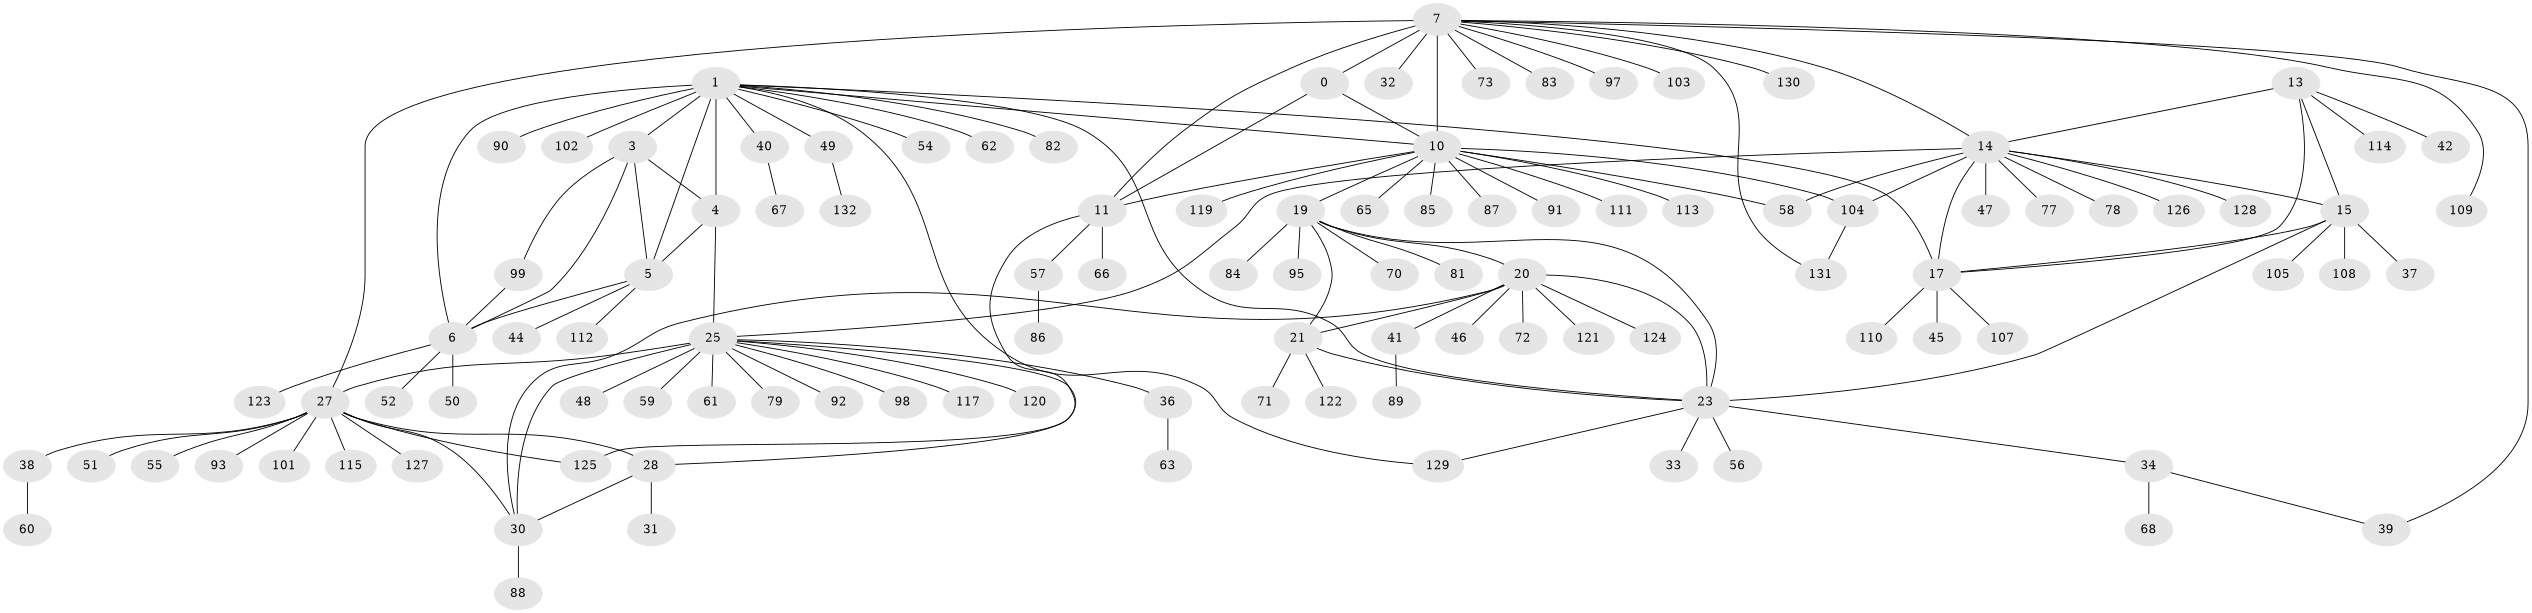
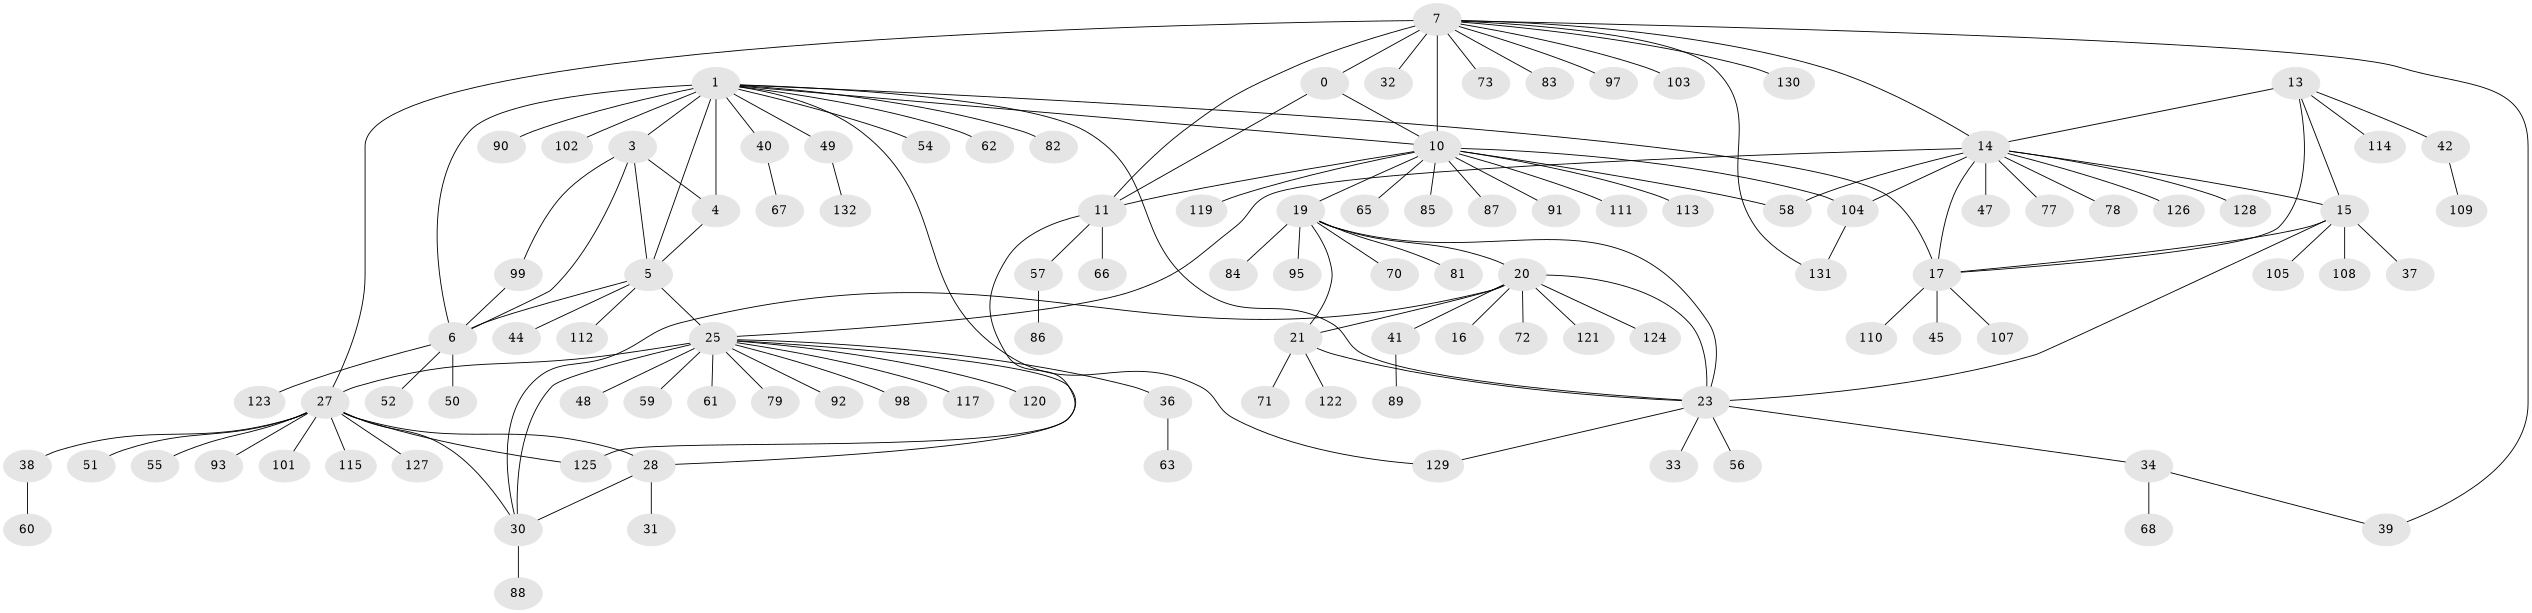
edge "7" -- "109": now "42" -- "109"
edge "4" -- "25": now "5" -- "25"
node "46": label "46" -> "16"
